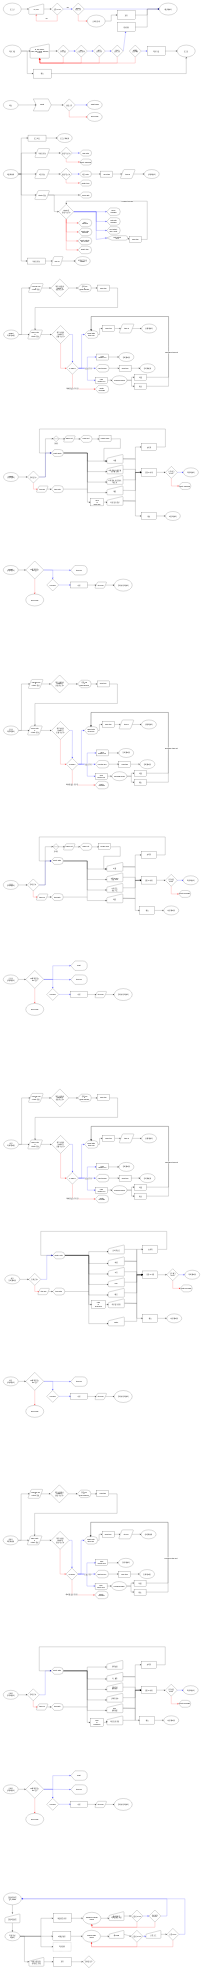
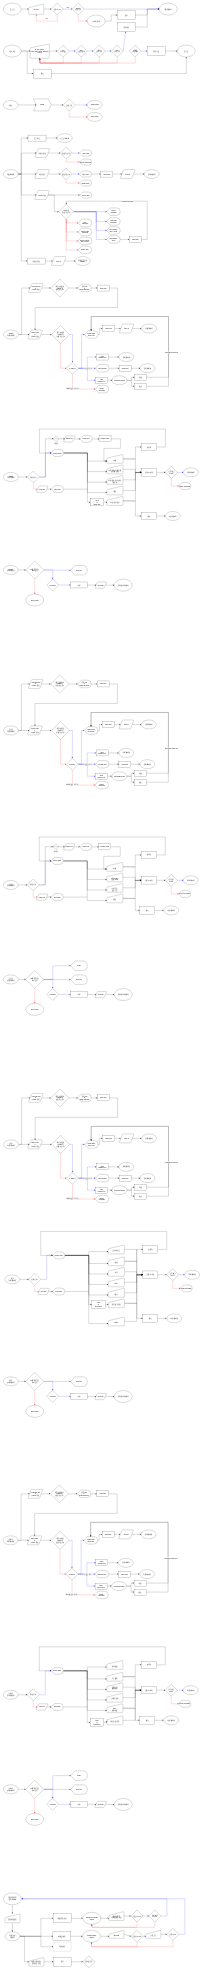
node "Last activityItem": size 21x5 -> 14x8
node "user id": size 12x9 -> 15x9
